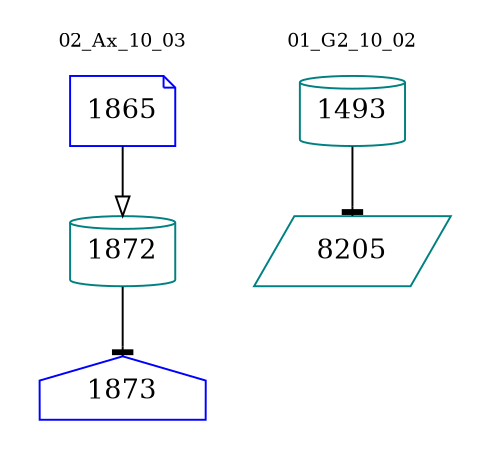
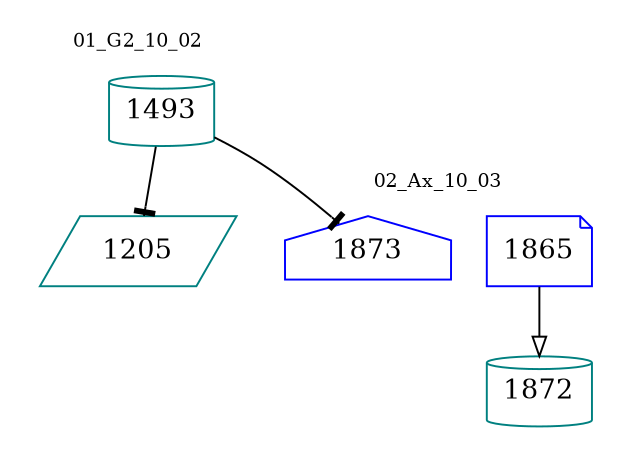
node "8205": label "8205" -> "1205"
edge "1872" -> "1873": now "1493" -> "1873"
